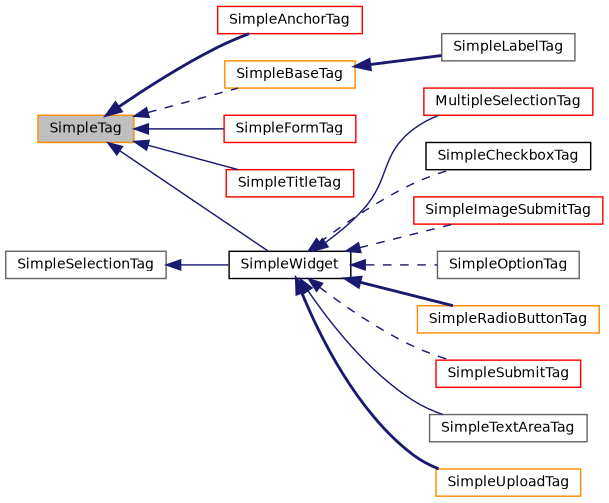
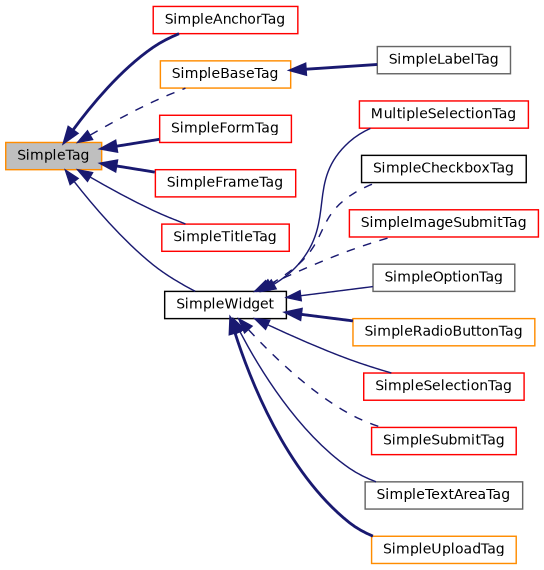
edge "SimpleFormTag" -> "SimpleTag": style solid -> bold
node "SimpleFrameTag": added
node "SimpleSelectionTag": color gray40 -> red
edge "SimpleWidget" -> "SimpleSelectionTag": reversed
edge "SimpleOptionTag" -> "SimpleWidget": style dashed -> solid
